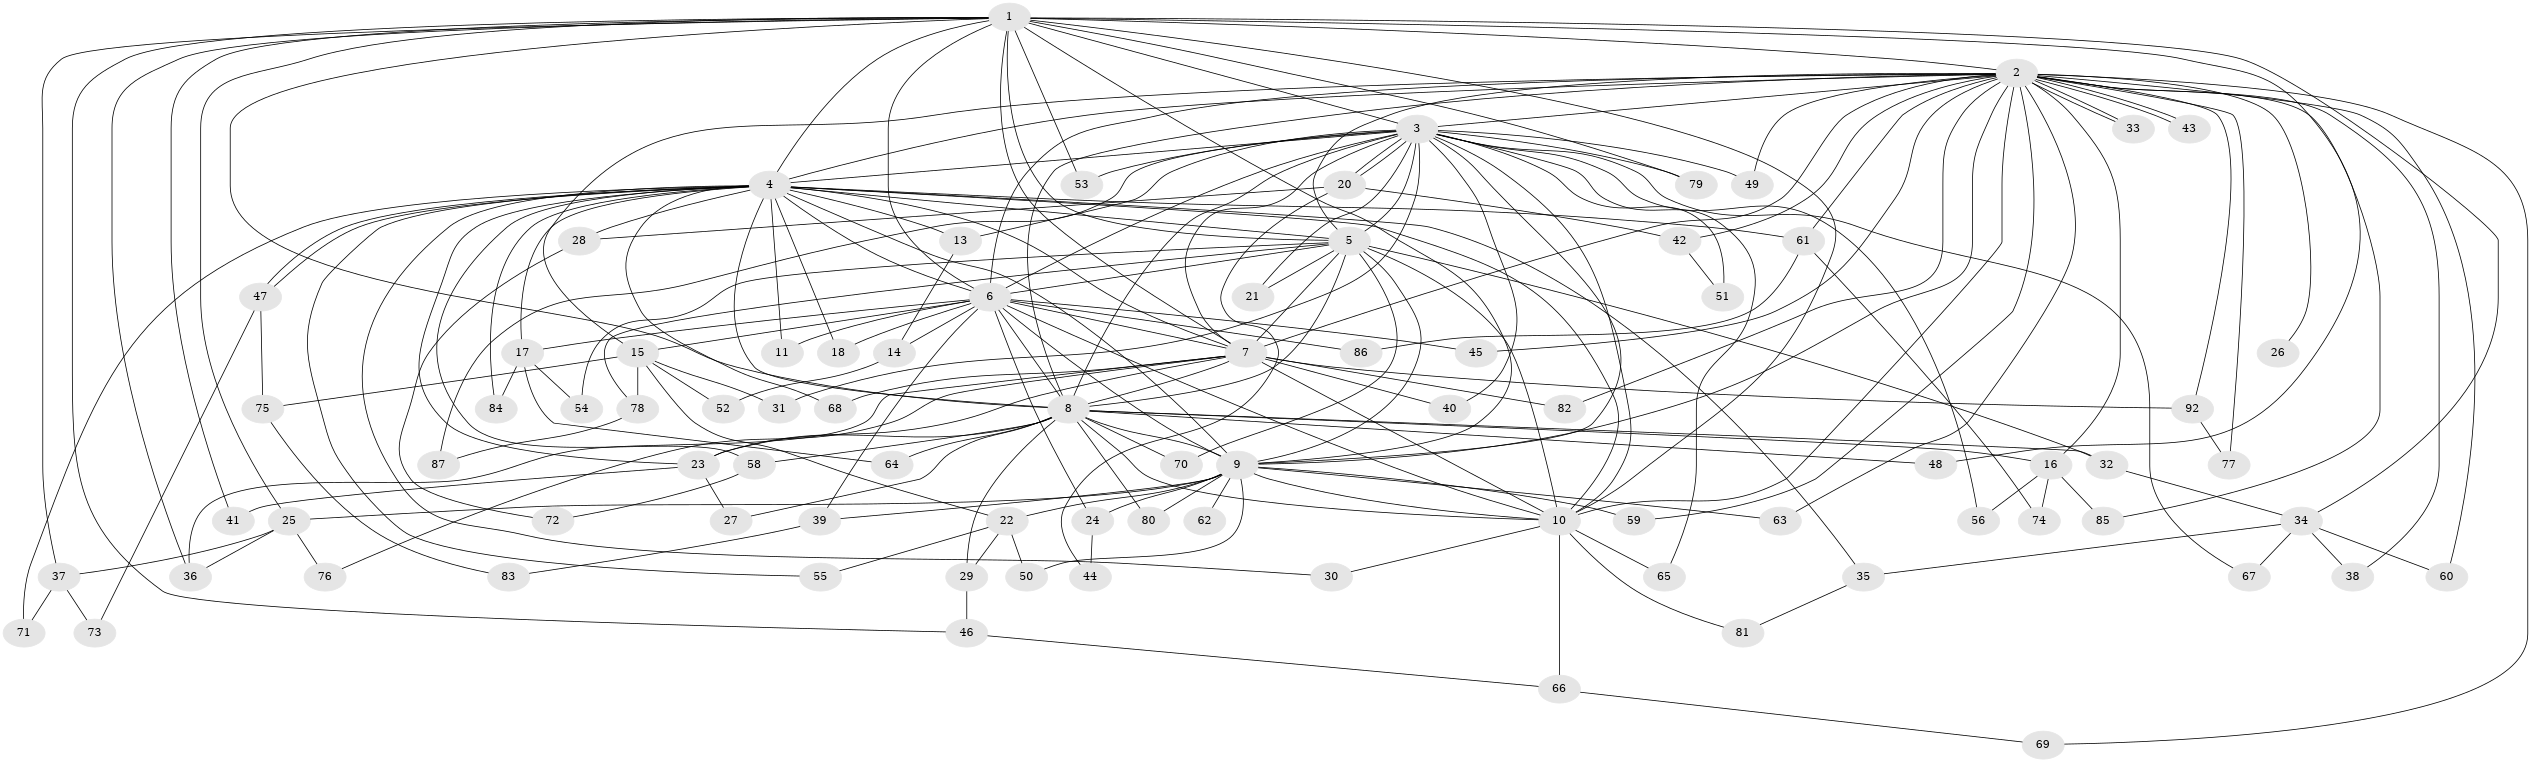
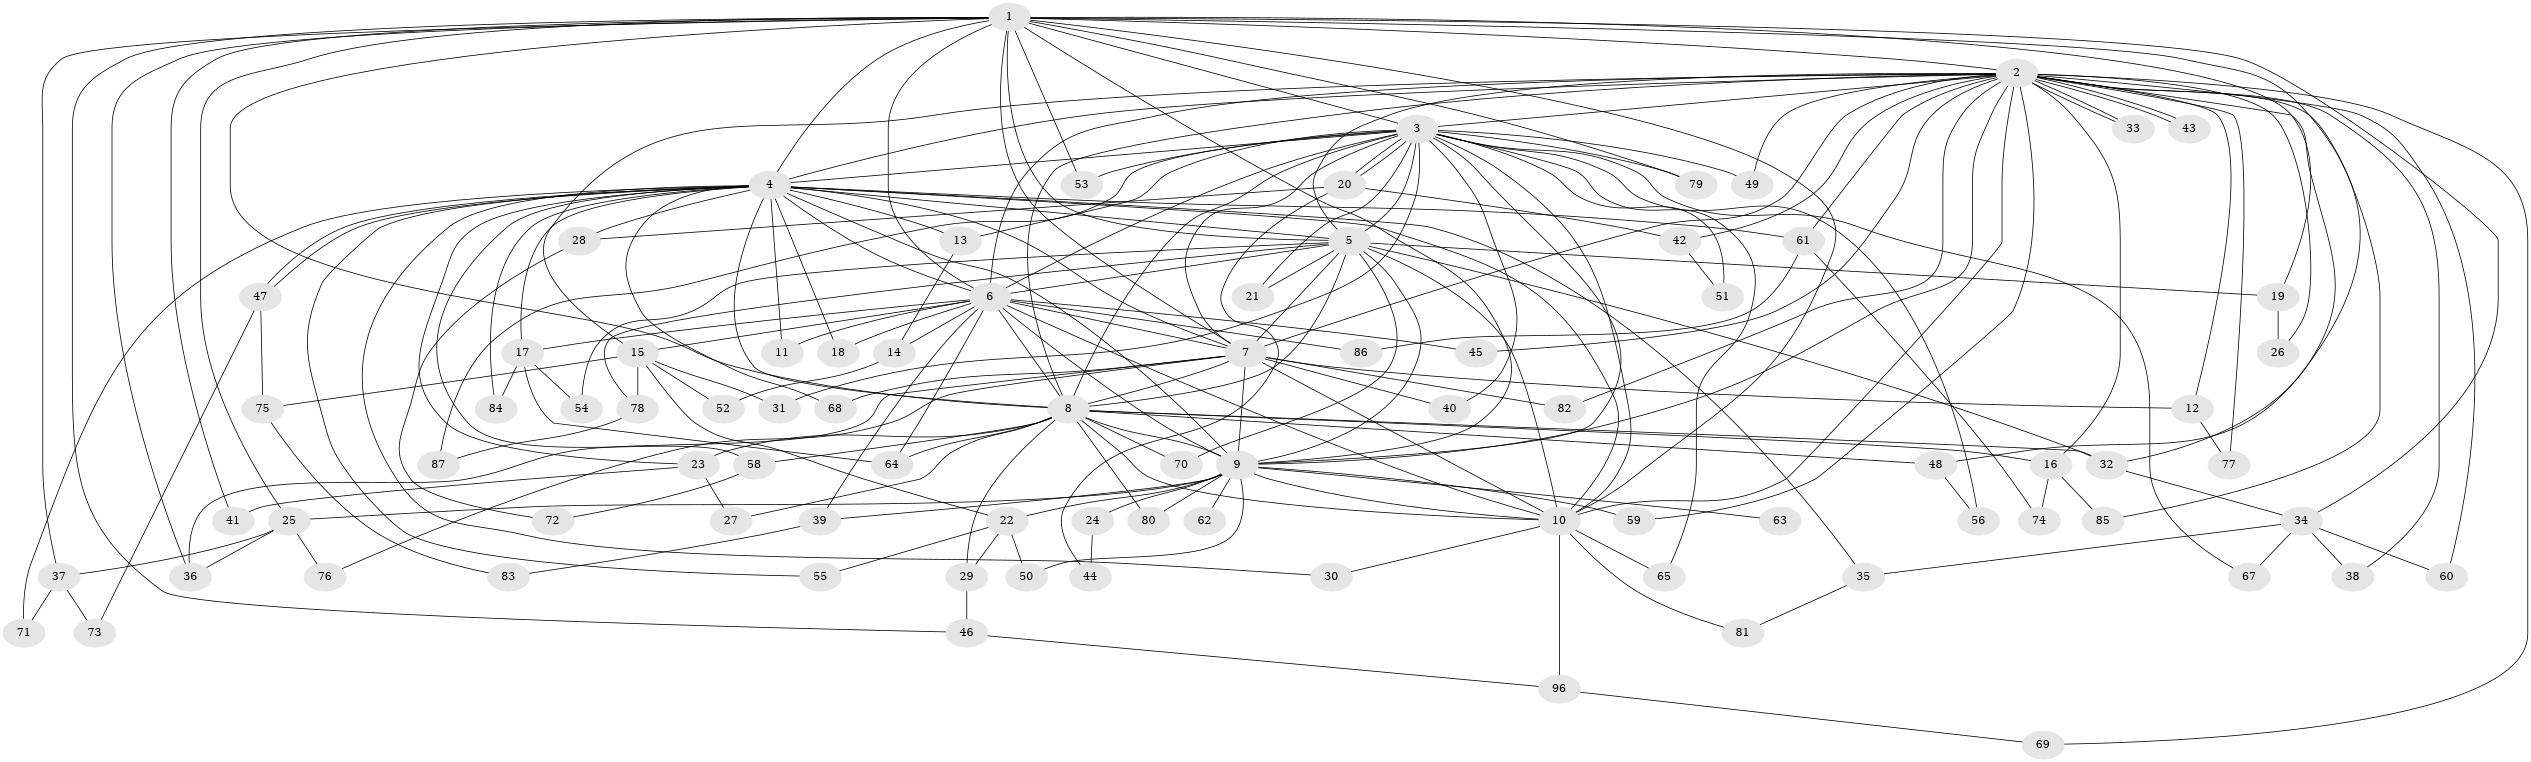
node "19": added
edge "2" -- "63": now "2" -- "32"
node "92": label "92" -> "12"
edge "6" -- "24": now "6" -- "64"
edge "7" -- "23": now "7" -- "9"
edge "16" -- "56": now "48" -- "56"
node "66": label "66" -> "96"
